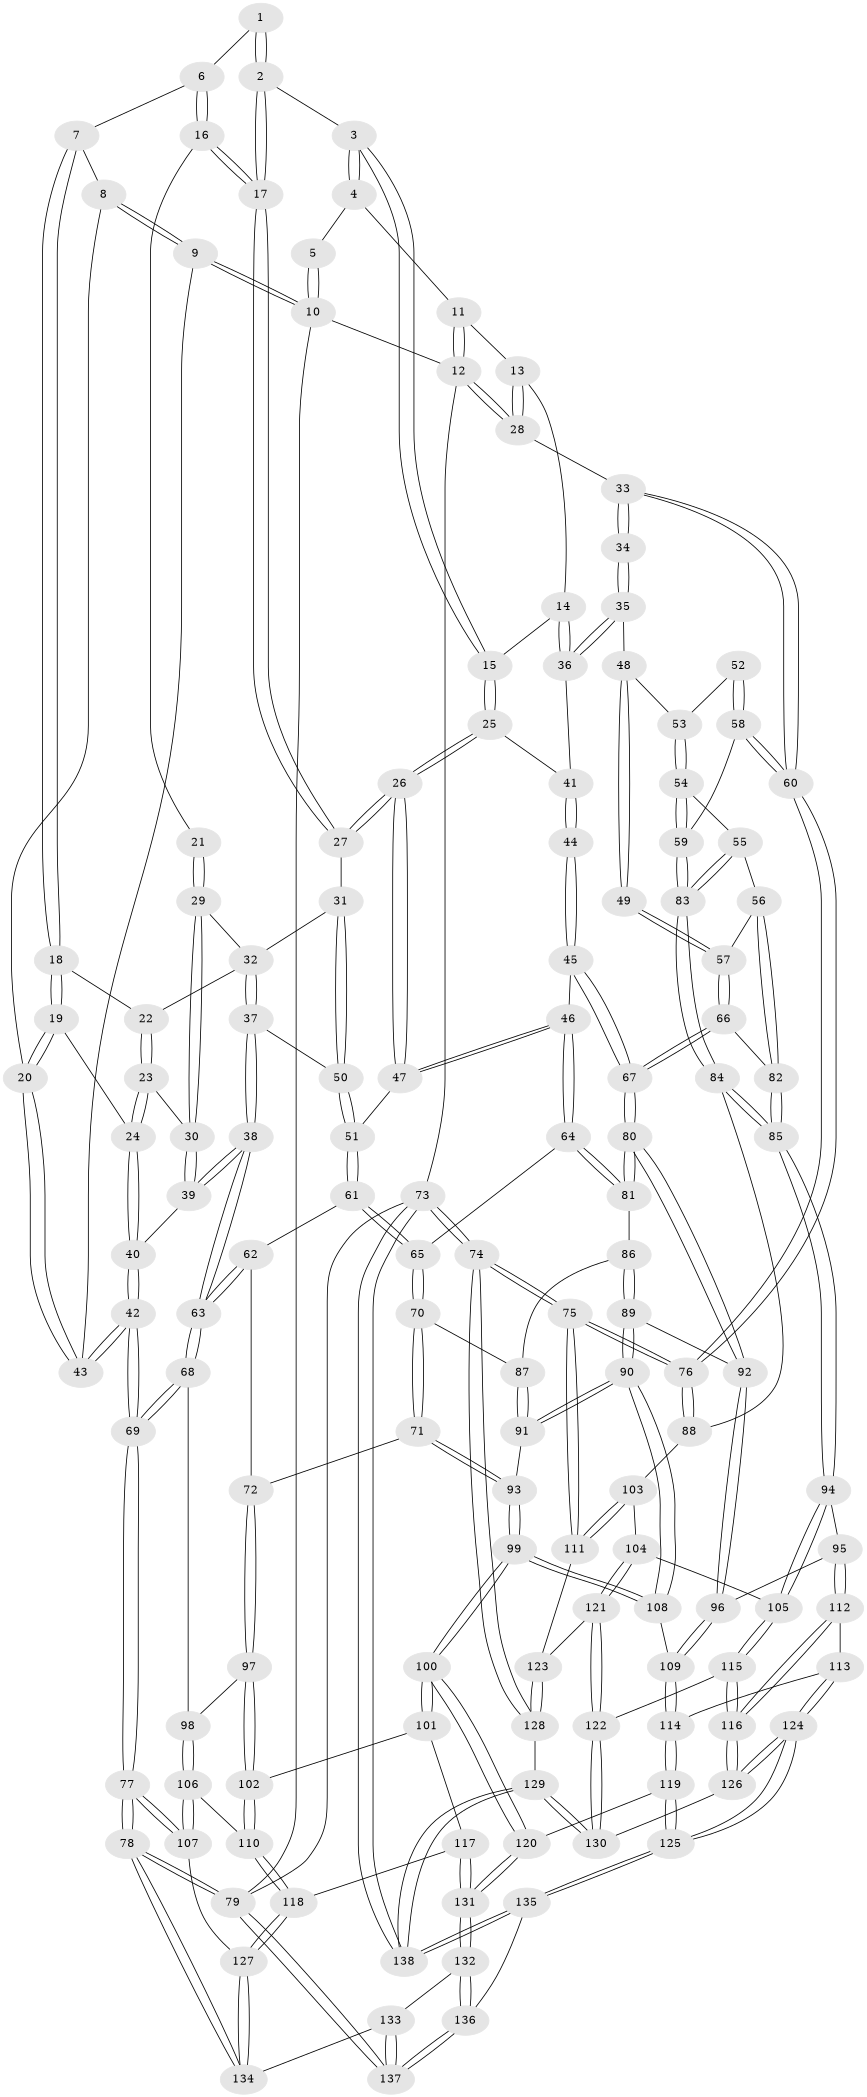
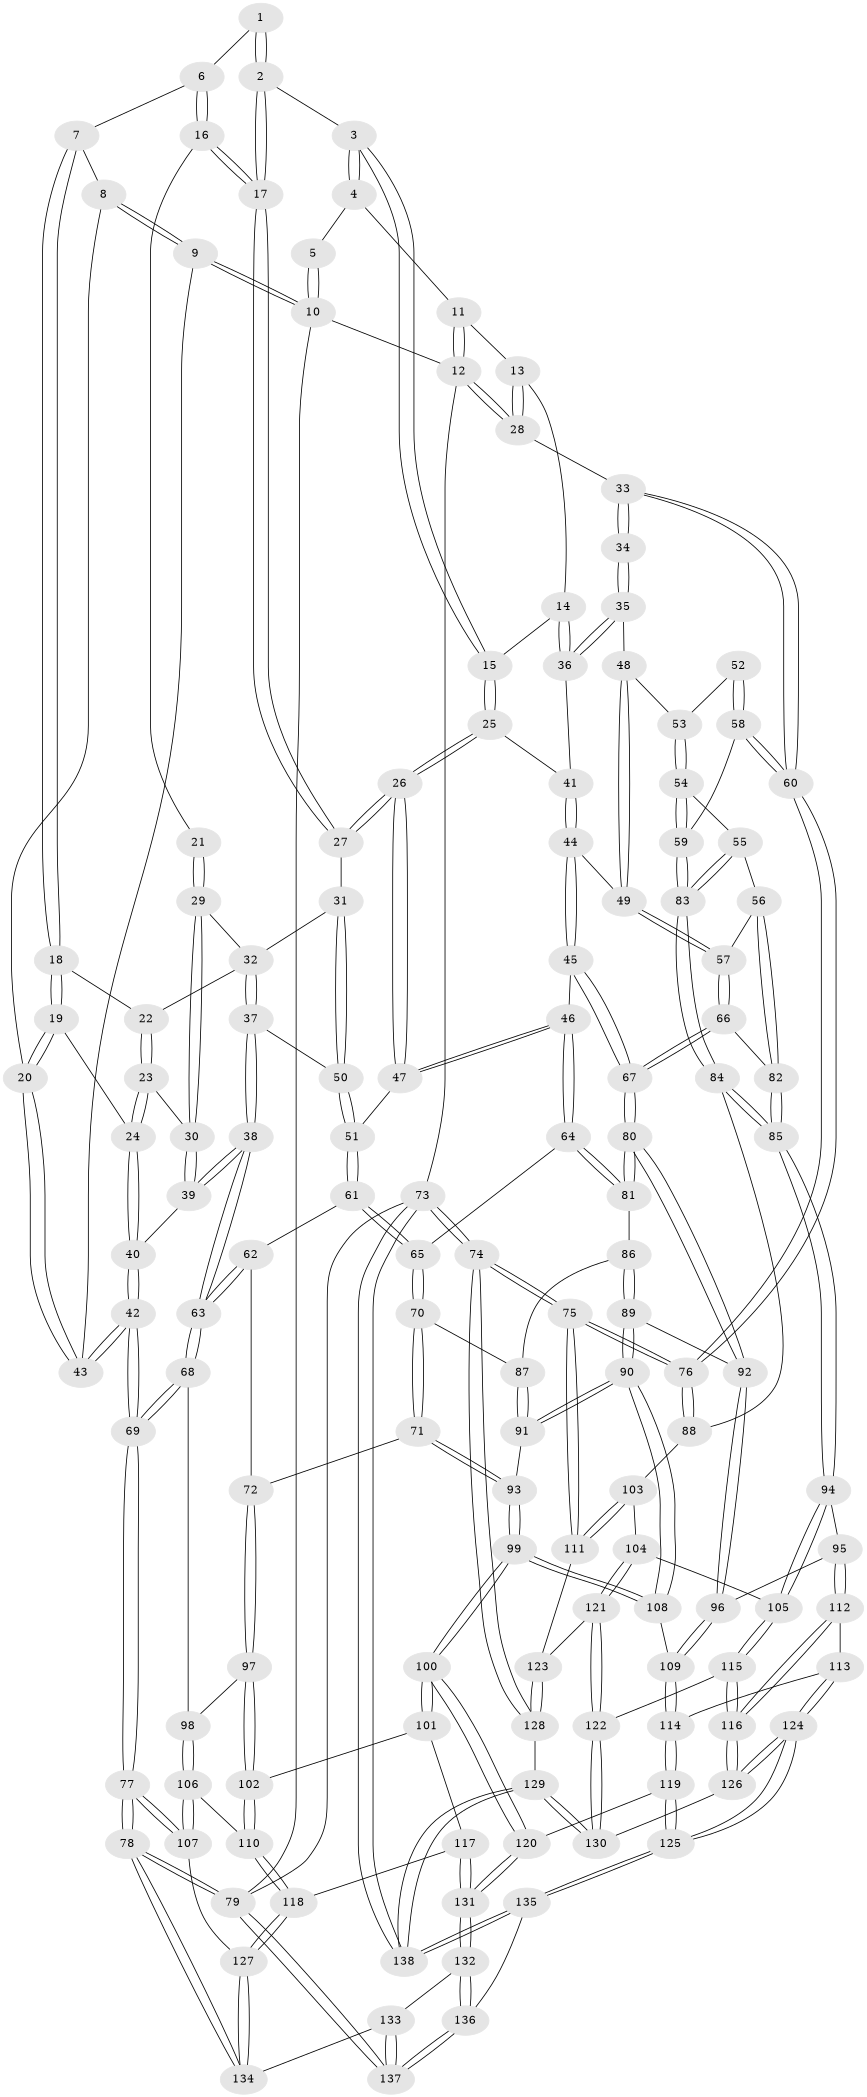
edge "44" -- "49": added
